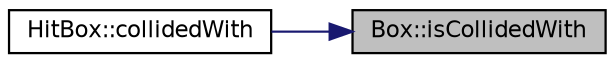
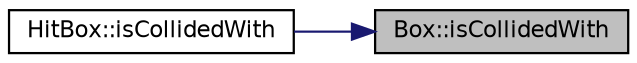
node "HitBox::collidedWith": label "HitBox::collidedWith" -> "HitBox::isCollidedWith"
